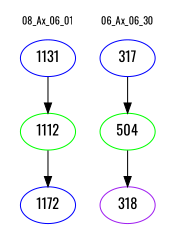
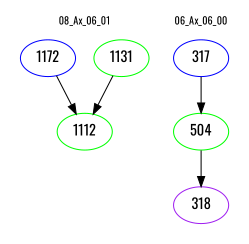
cluster "06_Ax_06_30": label "06_Ax_06_30" -> "06_Ax_06_00"
node "1131": color blue -> green
edge "1112" -> "1172": reversed
